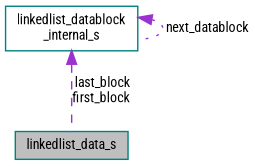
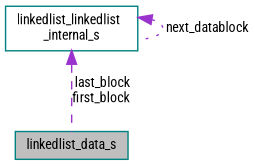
node "linkedlist_datablock _internal_s": label "linkedlist_datablock _internal_s" -> "linkedlist_linkedlist _internal_s"
